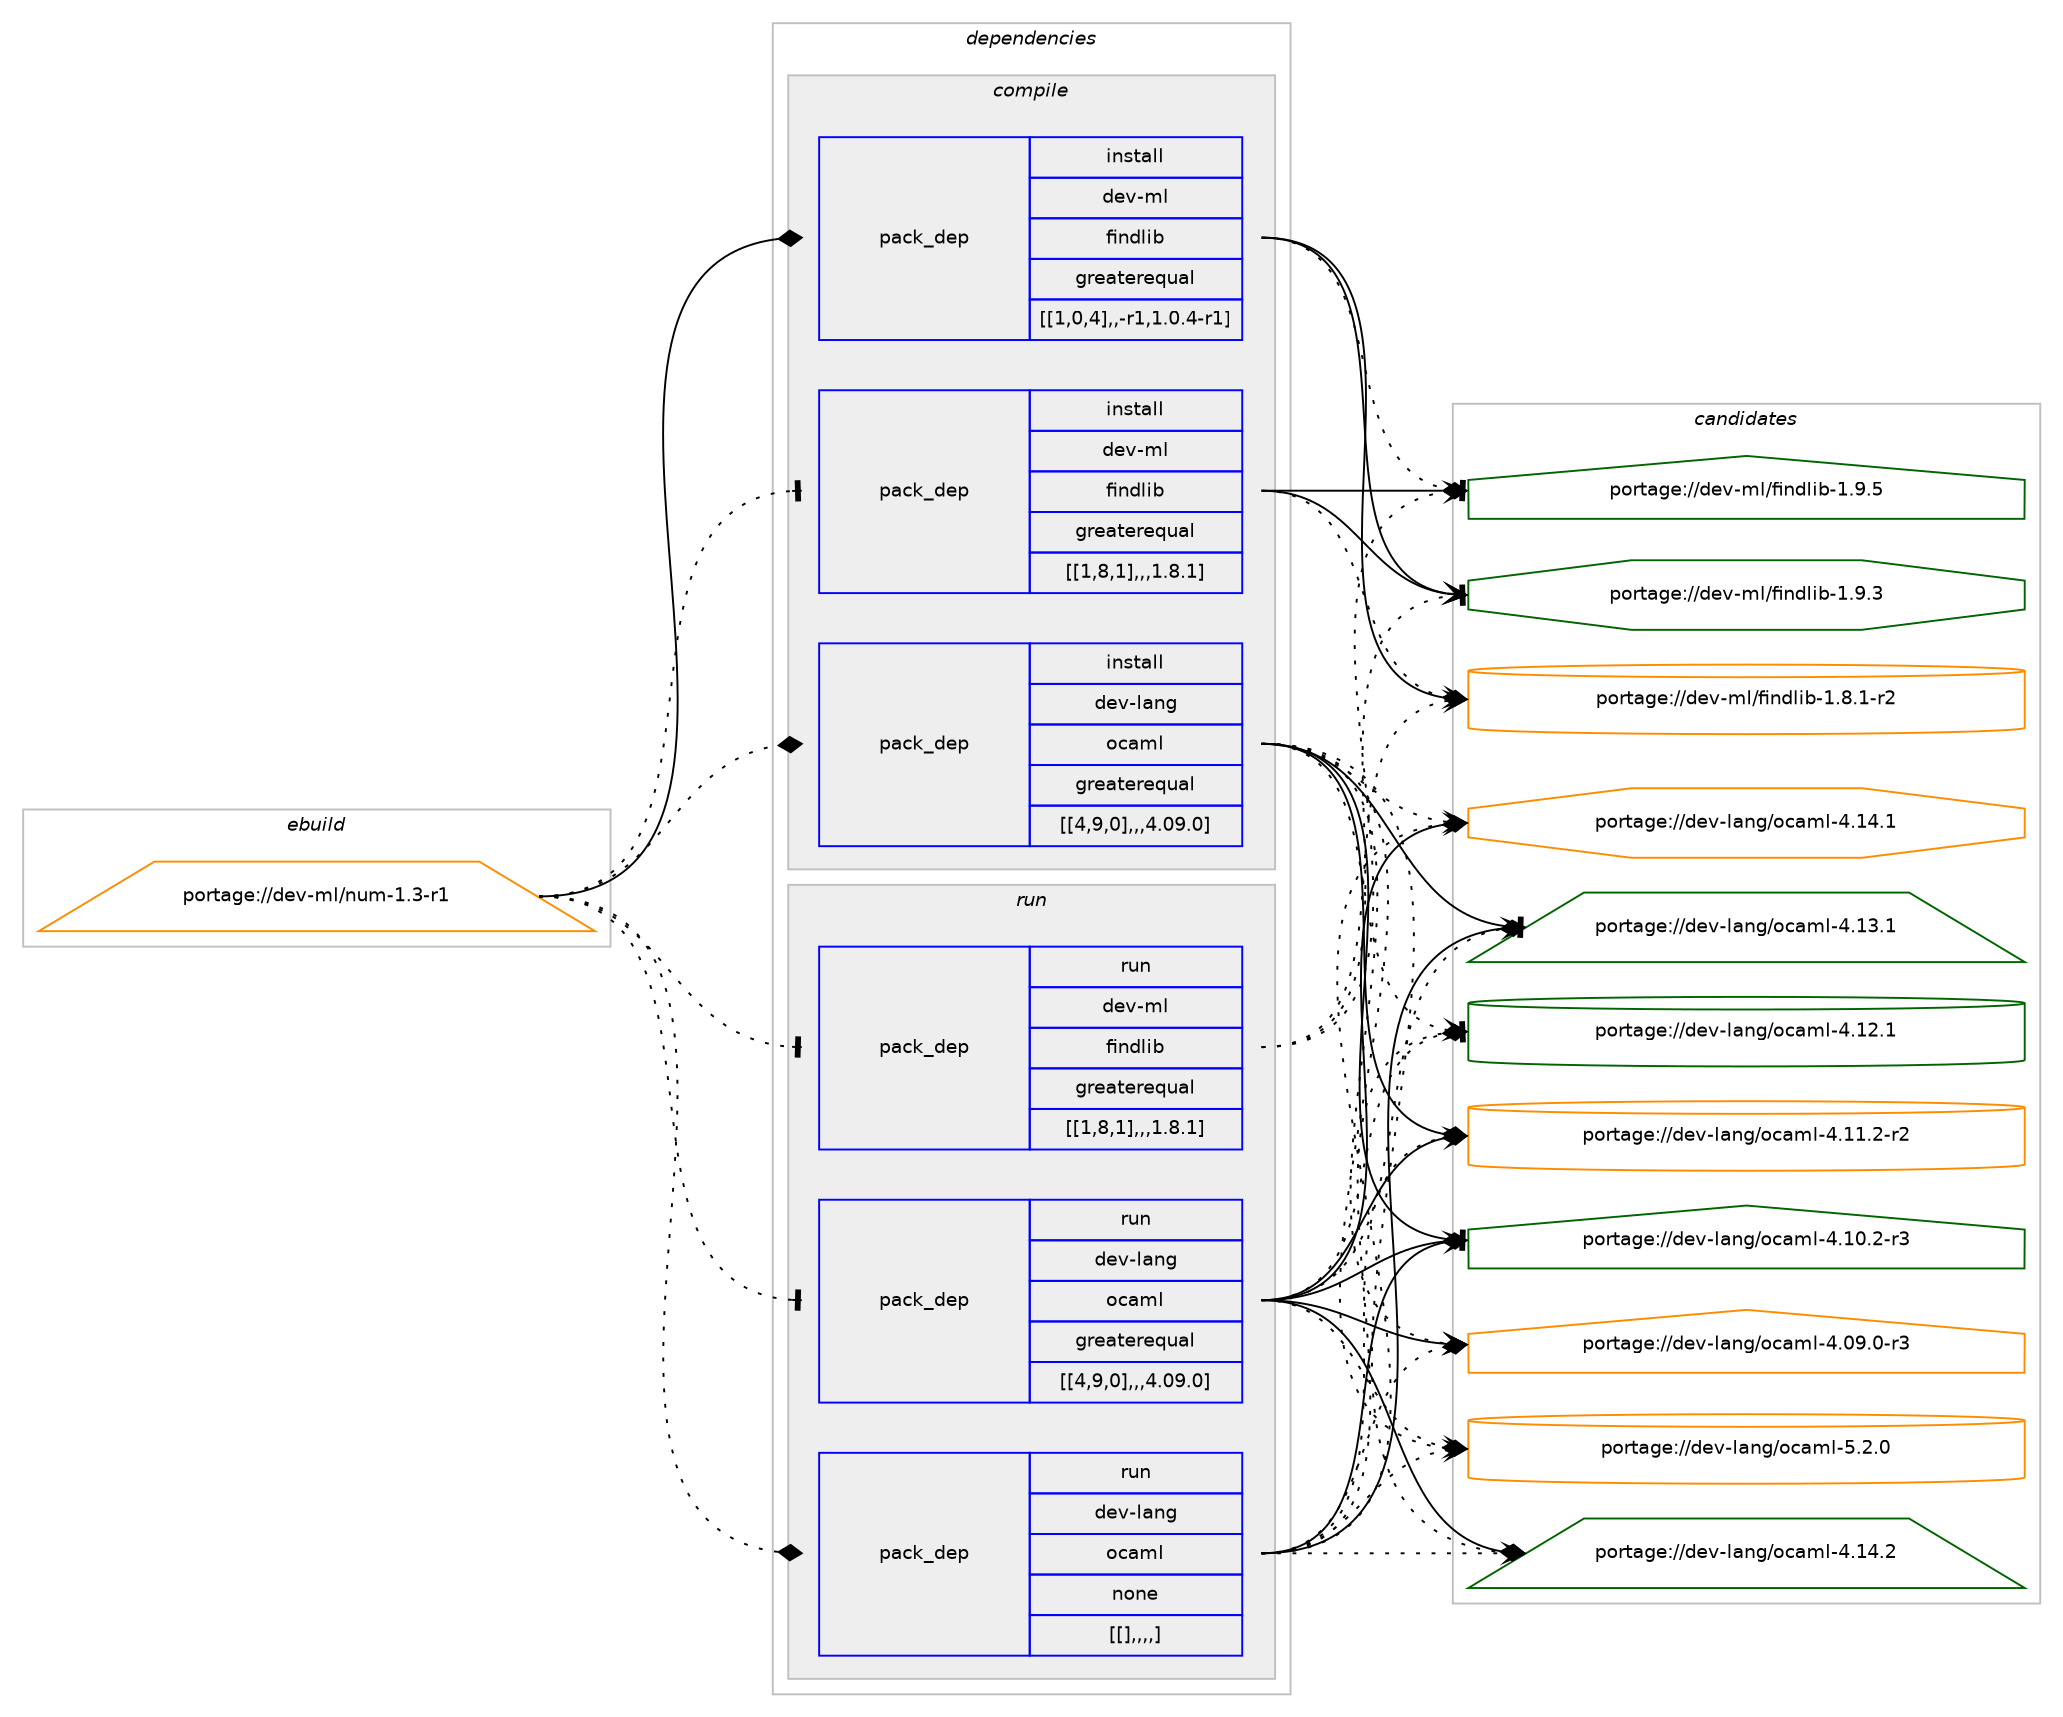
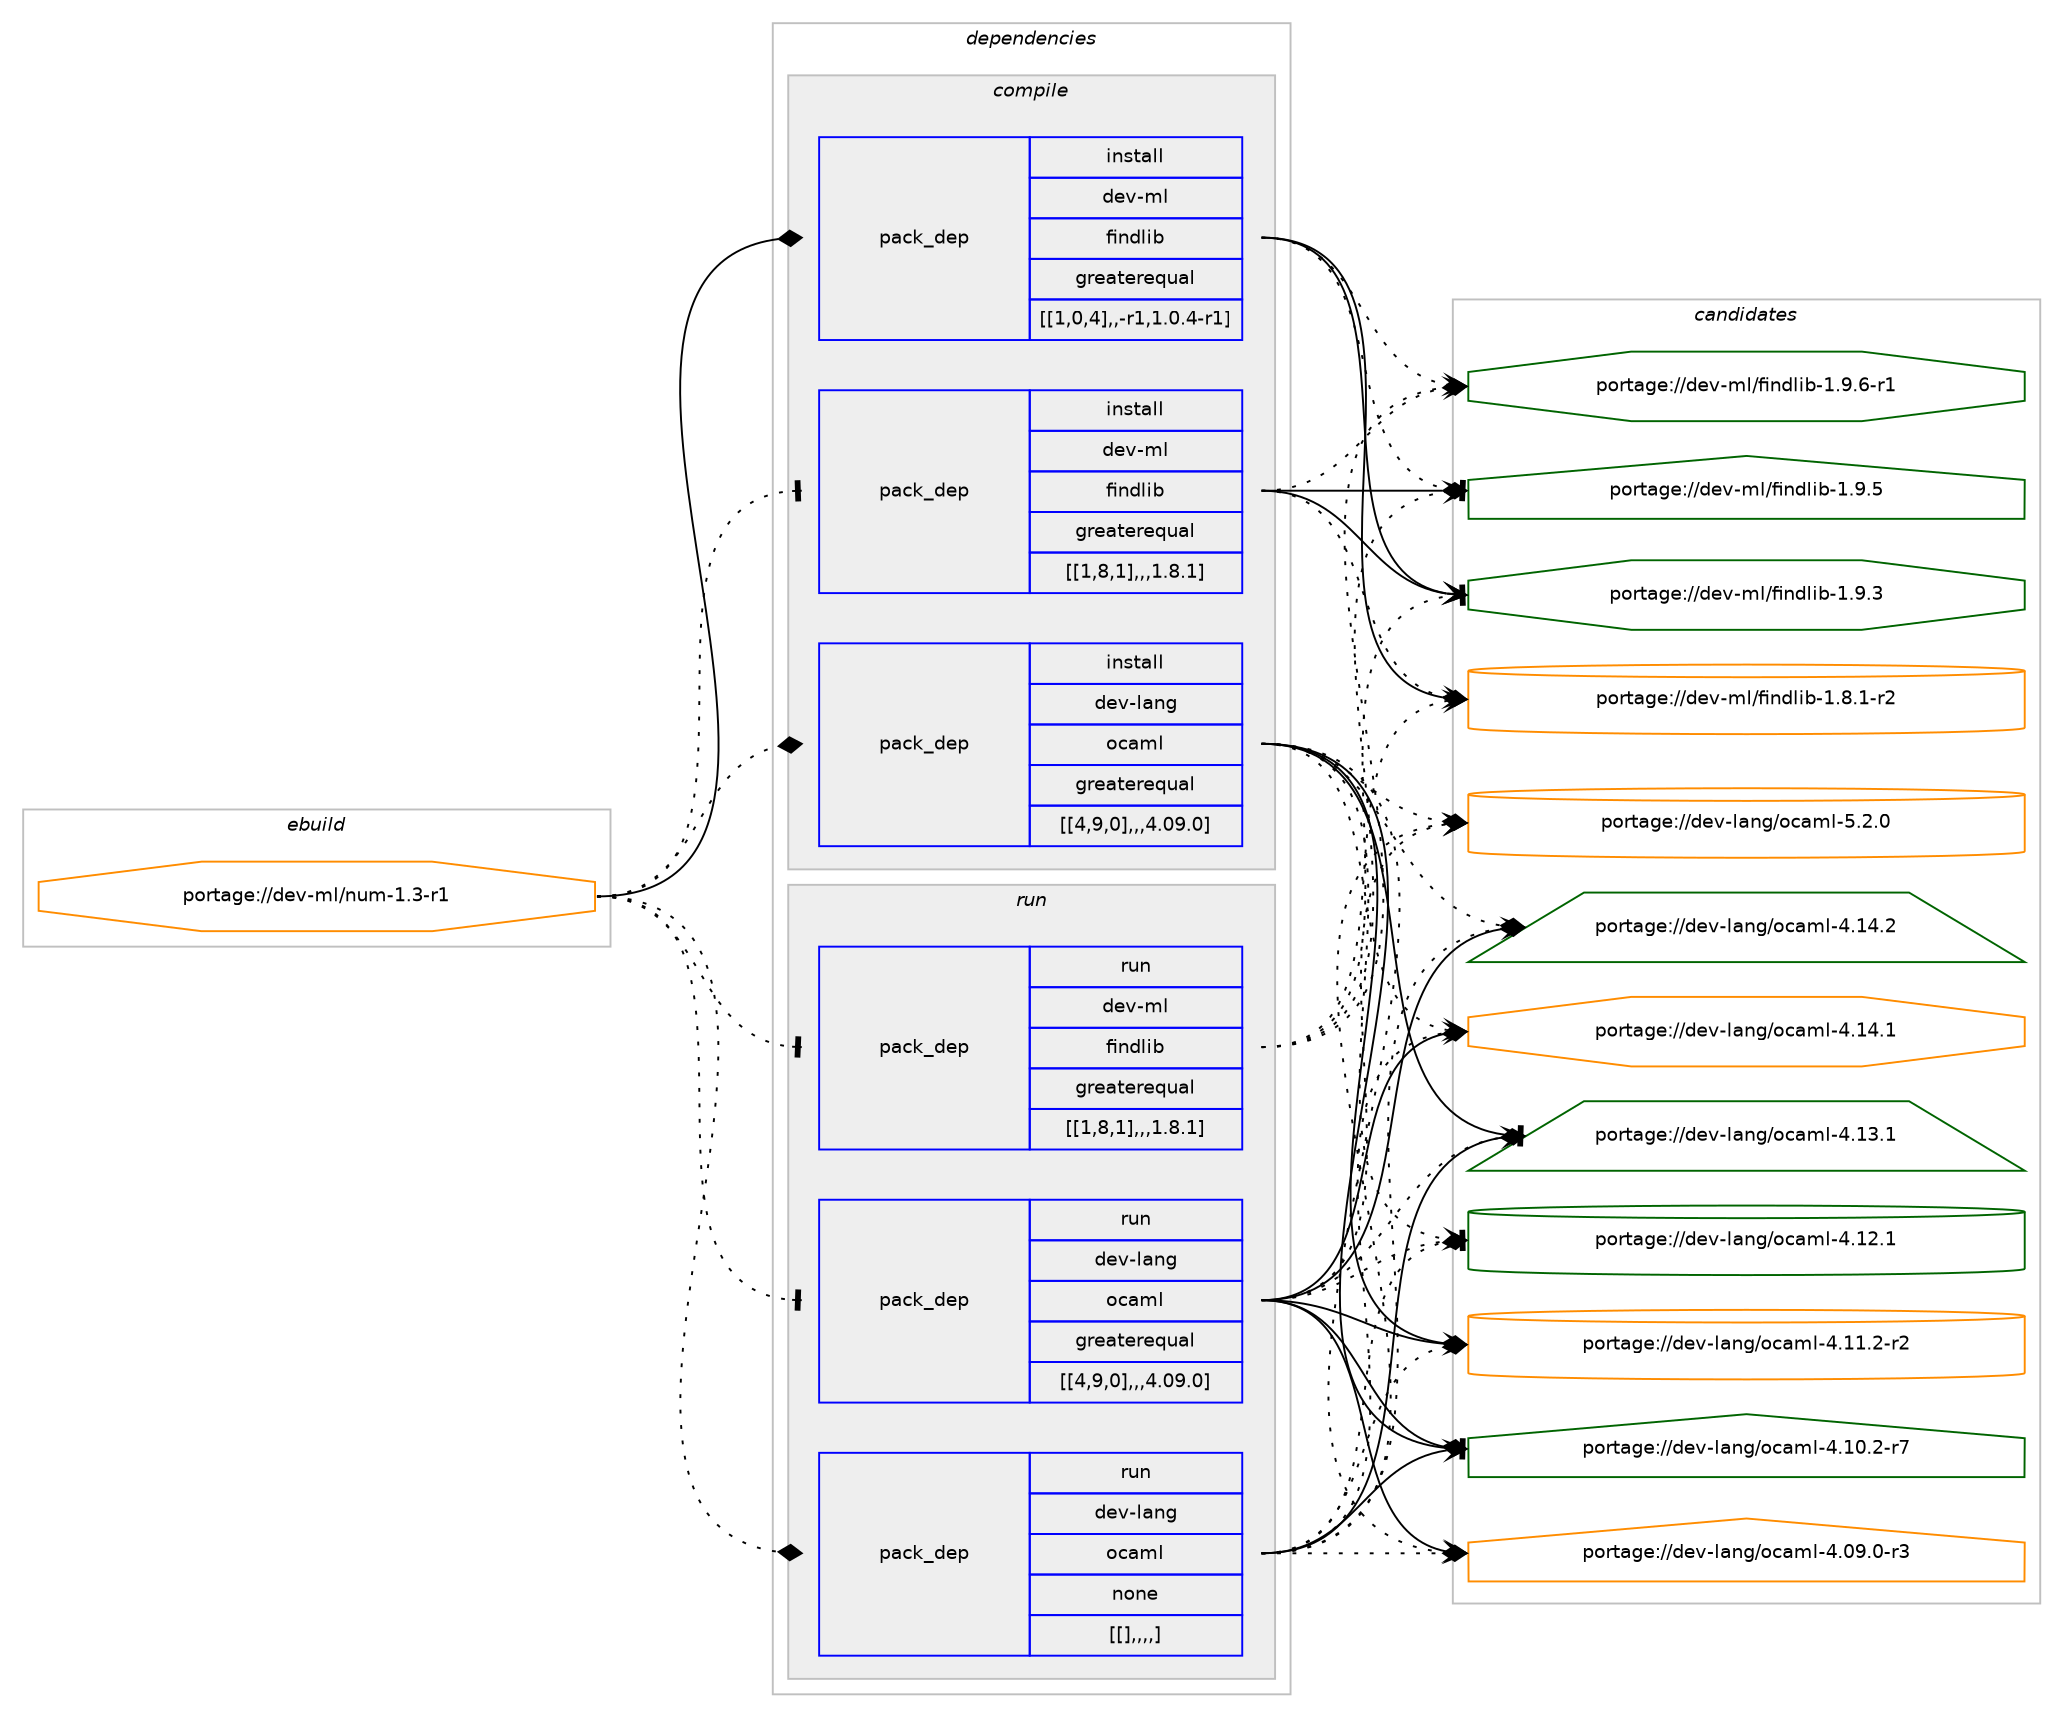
node "portage://dev-ml/findlib-1.9.6-r1": added
node "portage://dev-ml/num-1.3-r1": shape trapezium -> octagon
node "portage://dev-lang/ocaml-4.10.2-r3": label "portage://dev-lang/ocaml-4.10.2-r3" -> "portage://dev-lang/ocaml-4.10.2-r7"
